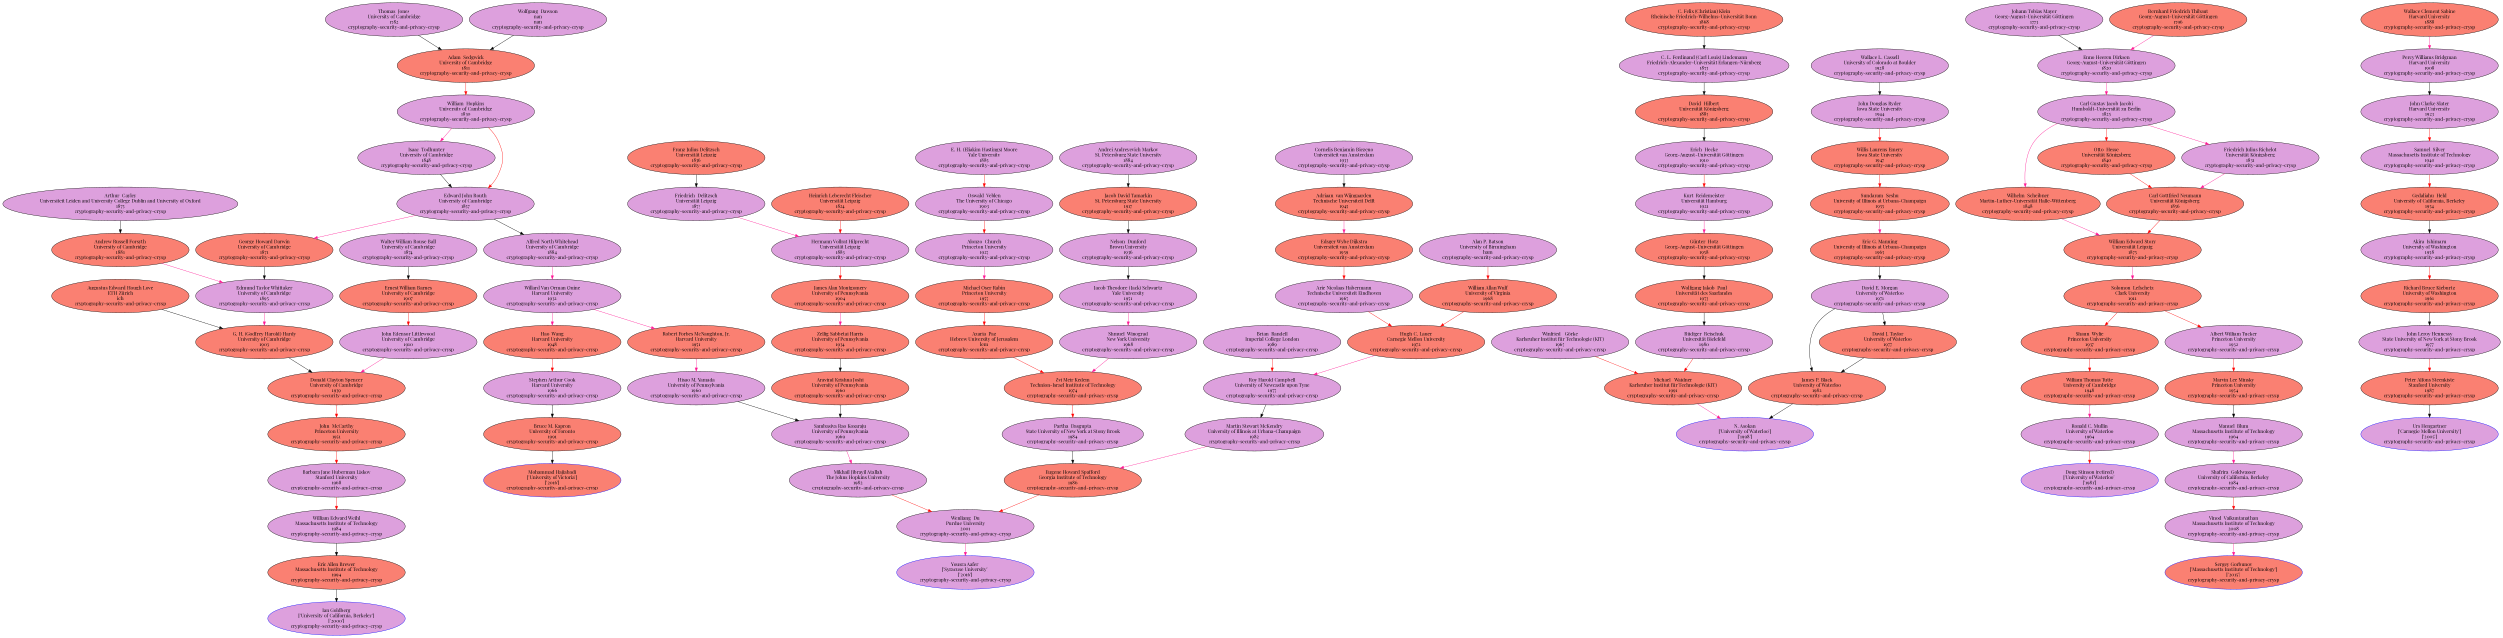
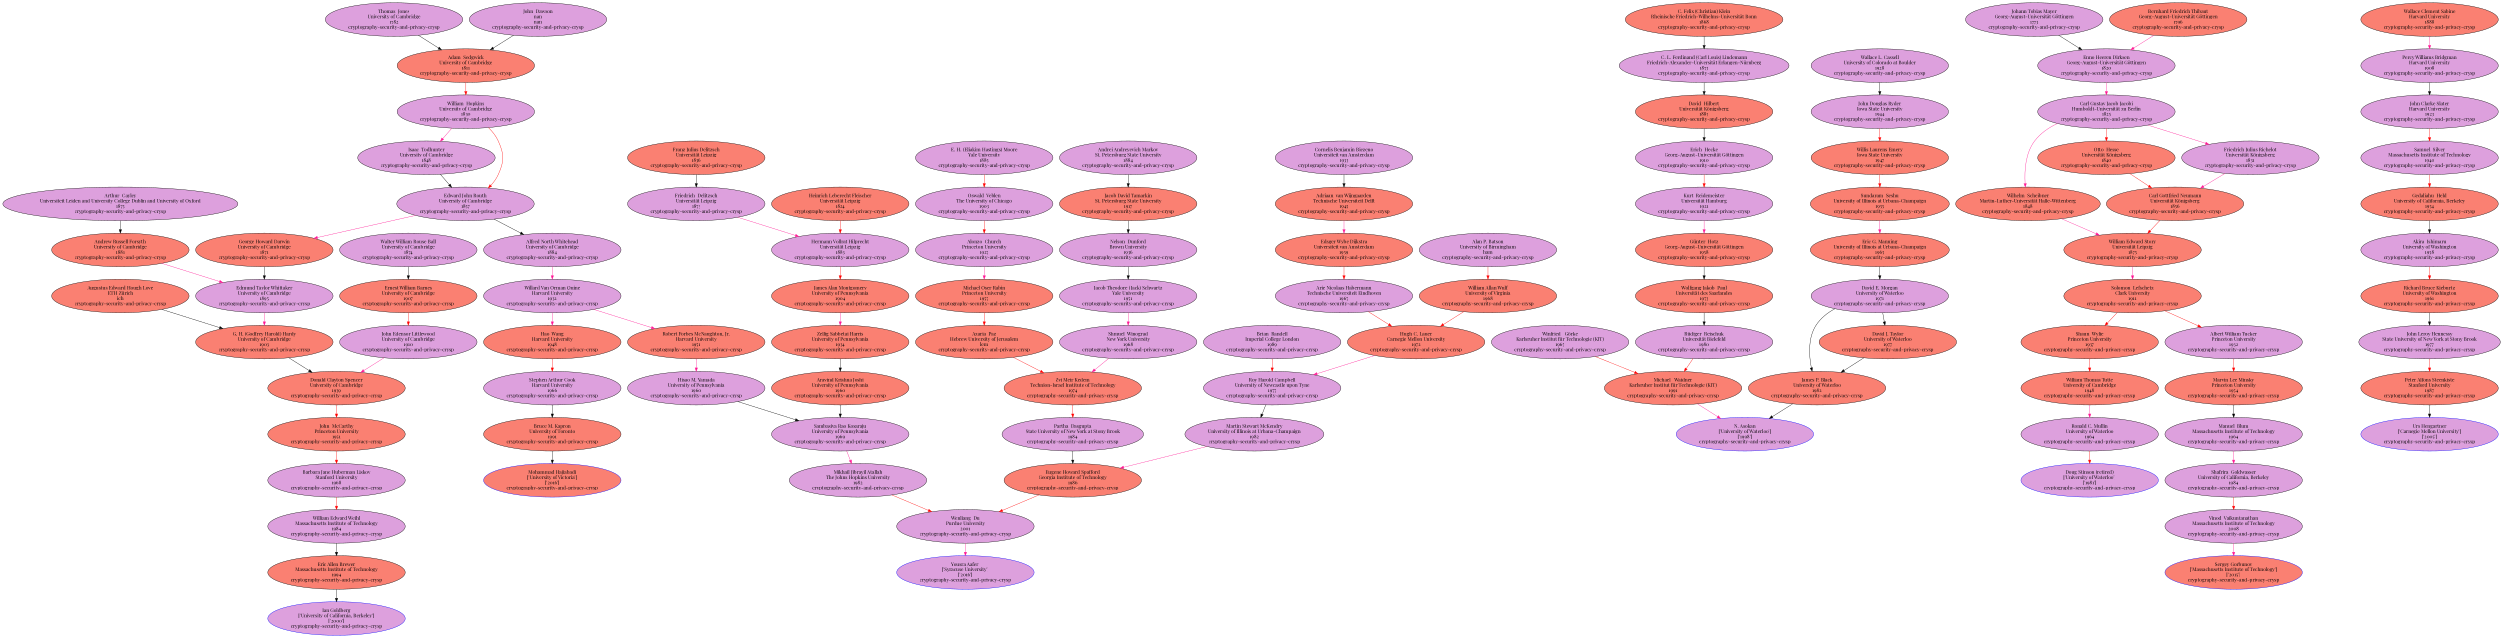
node "Wolfgang  Dawson nan nan cryptography-security-and-privacy-crysp": label "Wolfgang  Dawson nan nan cryptography-security-and-privacy-crysp" -> "John  Dawson nan nan cryptography-security-and-privacy-crysp"
